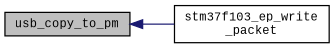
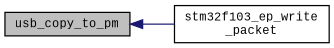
node "stm37f103_ep_write _packet": label "stm37f103_ep_write _packet" -> "stm32f103_ep_write _packet"
